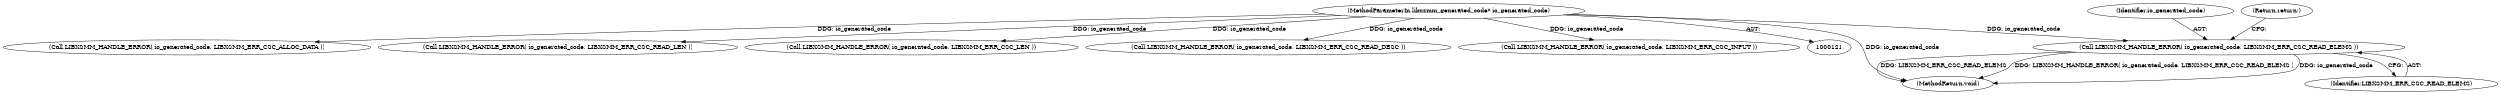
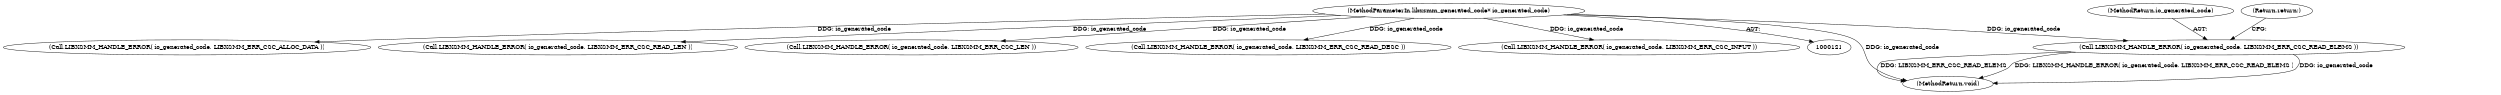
node "(Identifier,io_generated_code)": label "(Identifier,io_generated_code)" -> "(MethodReturn,io_generated_code)"
node "(Identifier,LIBXSMM_ERR_CSC_READ_ELEMS)": removed
